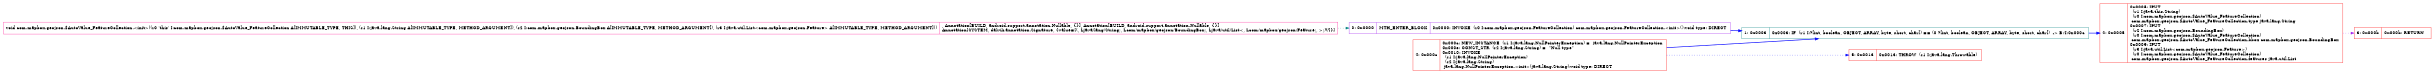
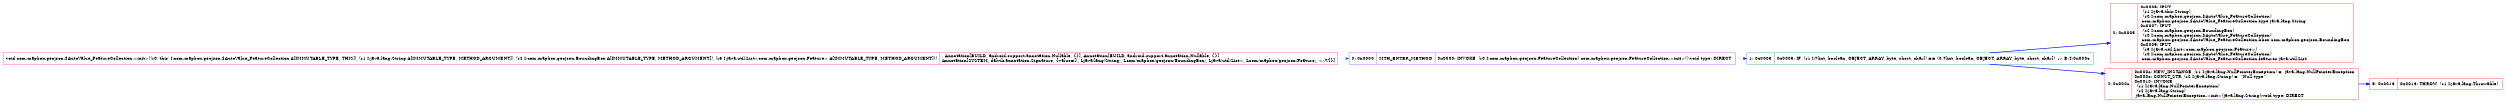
node "0: 0x0000": text "MTH_ENTER_BLOCK" -> "MTH_ENTER_METHOD"
edge "0: 0x0000" -> "1: 0x0003": style bold -> dotted
node "3: 0x000b": removed
edge "4: 0x000c" -> "1: 0x0003": reversed
edge "4: 0x000c" -> "5: 0x0013": style dotted -> bold
